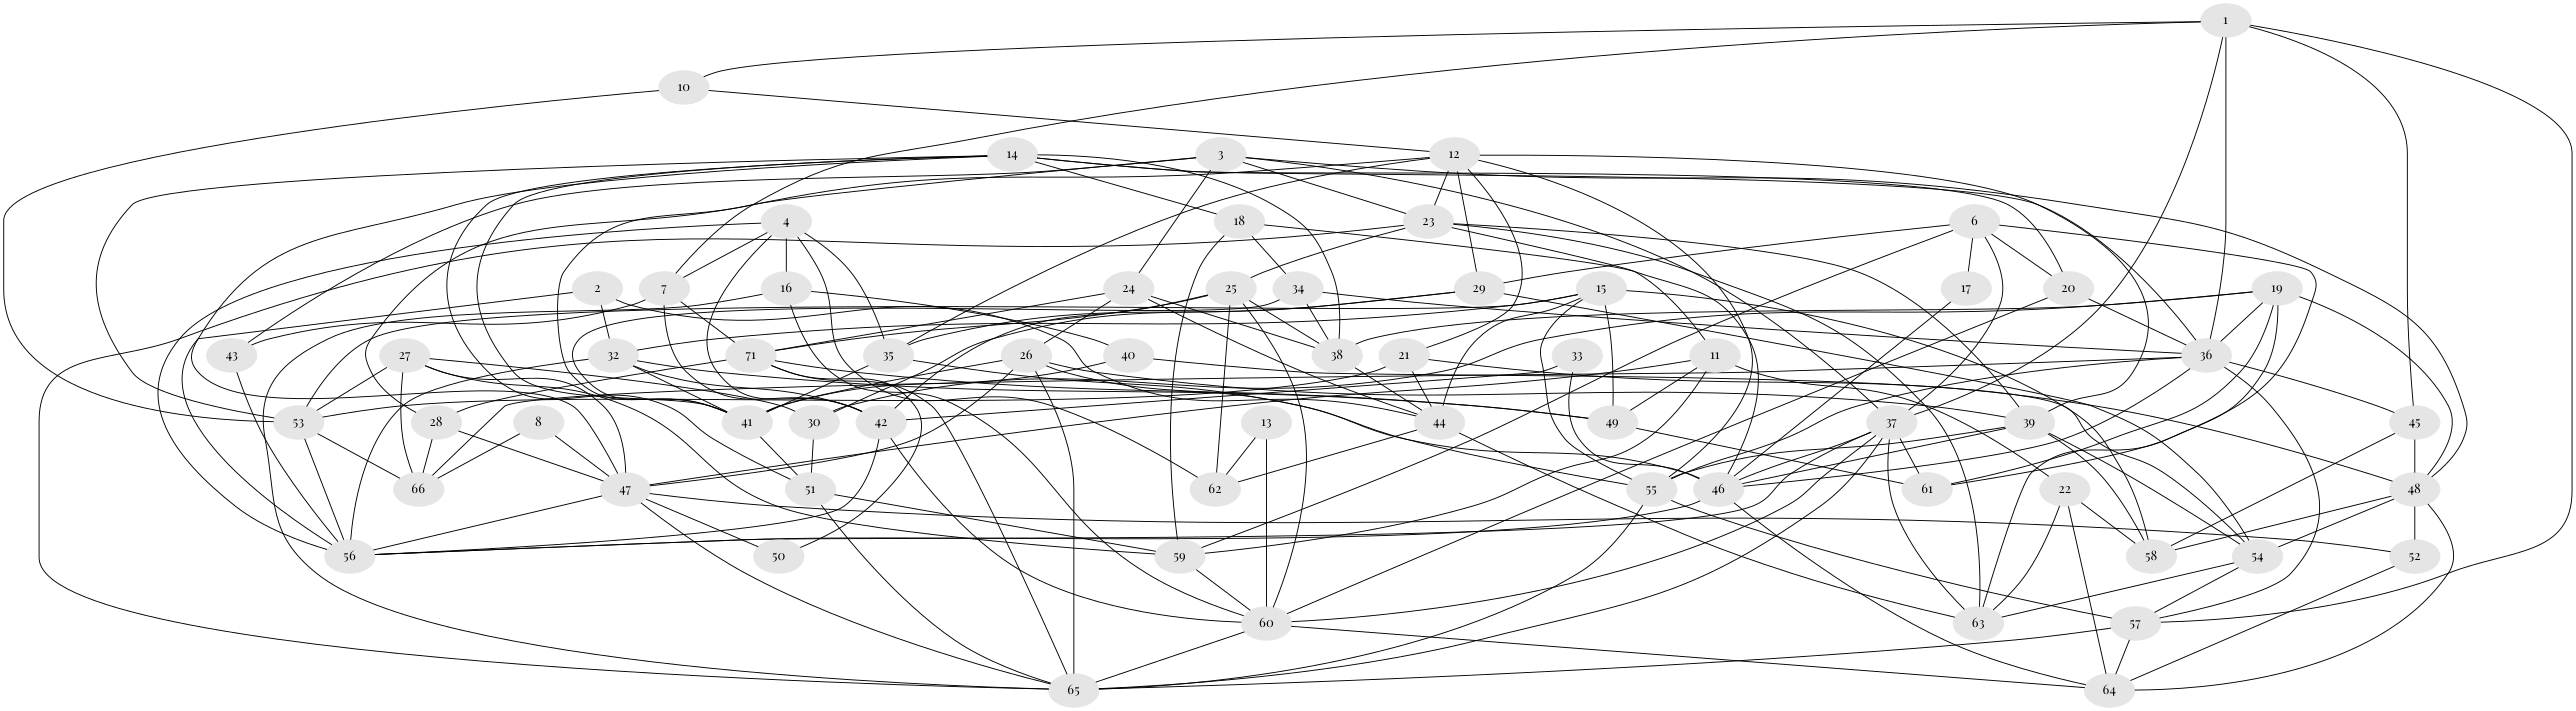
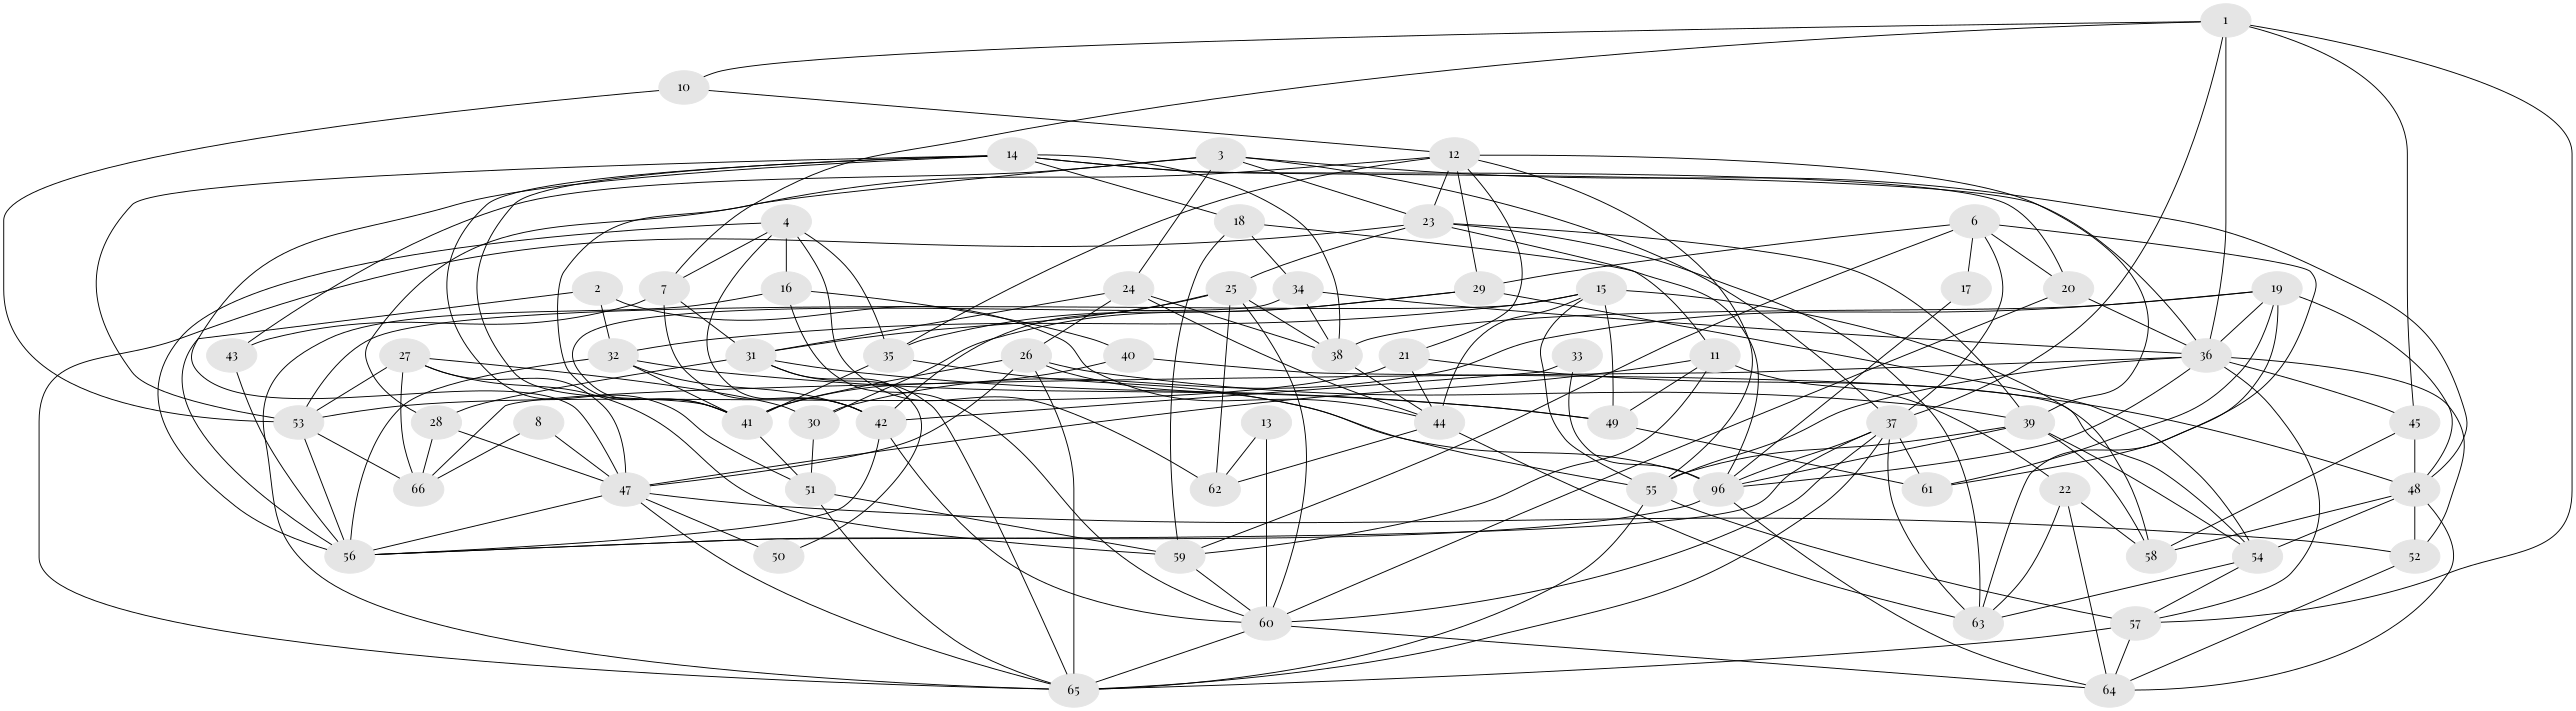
node "71": label "71" -> "31"
edge "36" -- "52": added
node "46": label "46" -> "96"
